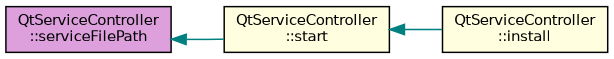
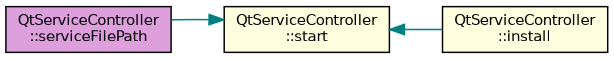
edge "QtServiceController ::start" -> "QtServiceController ::serviceFilePath": reversed
